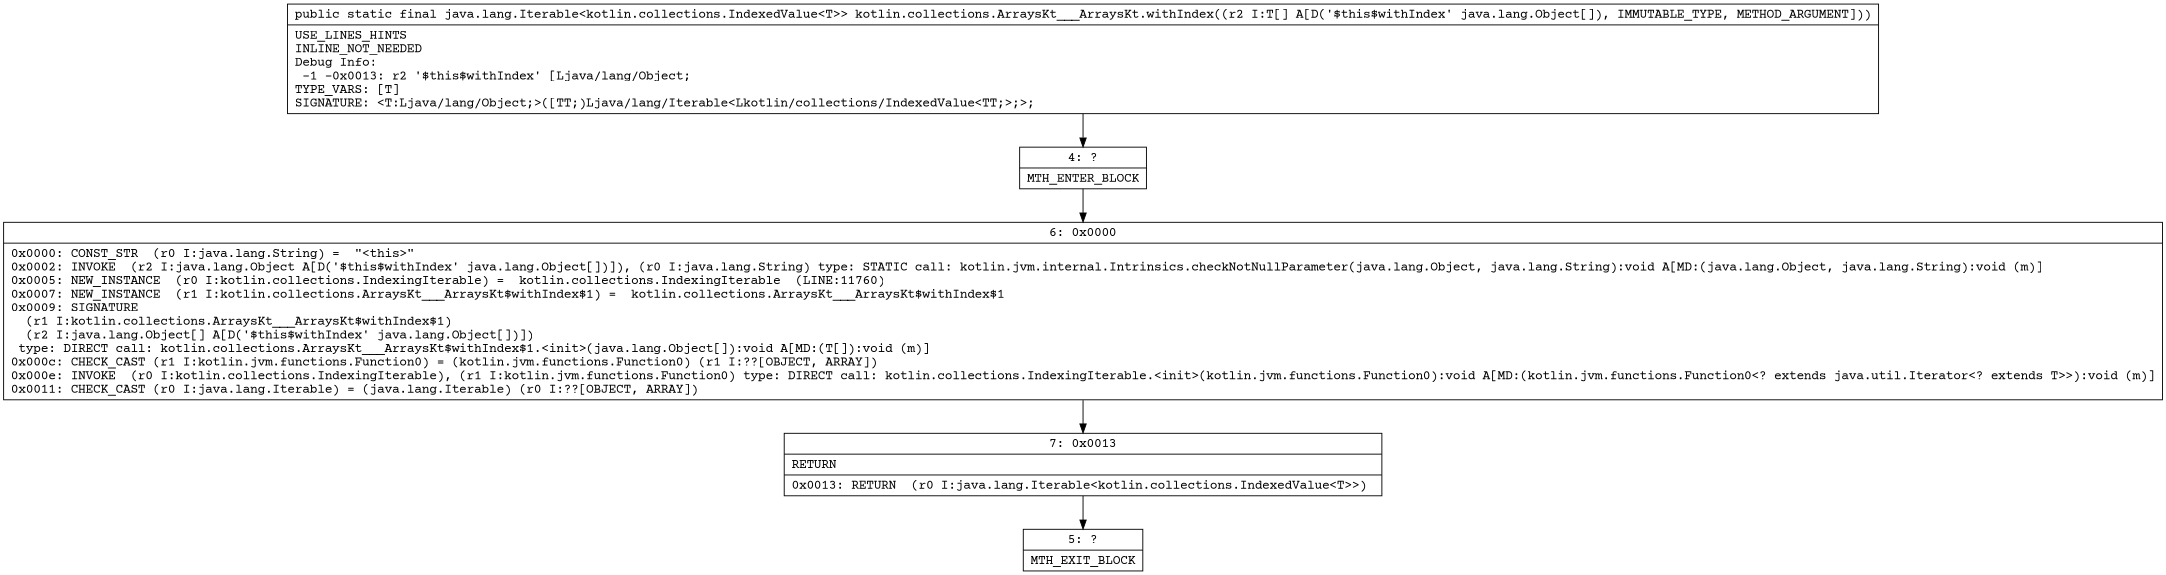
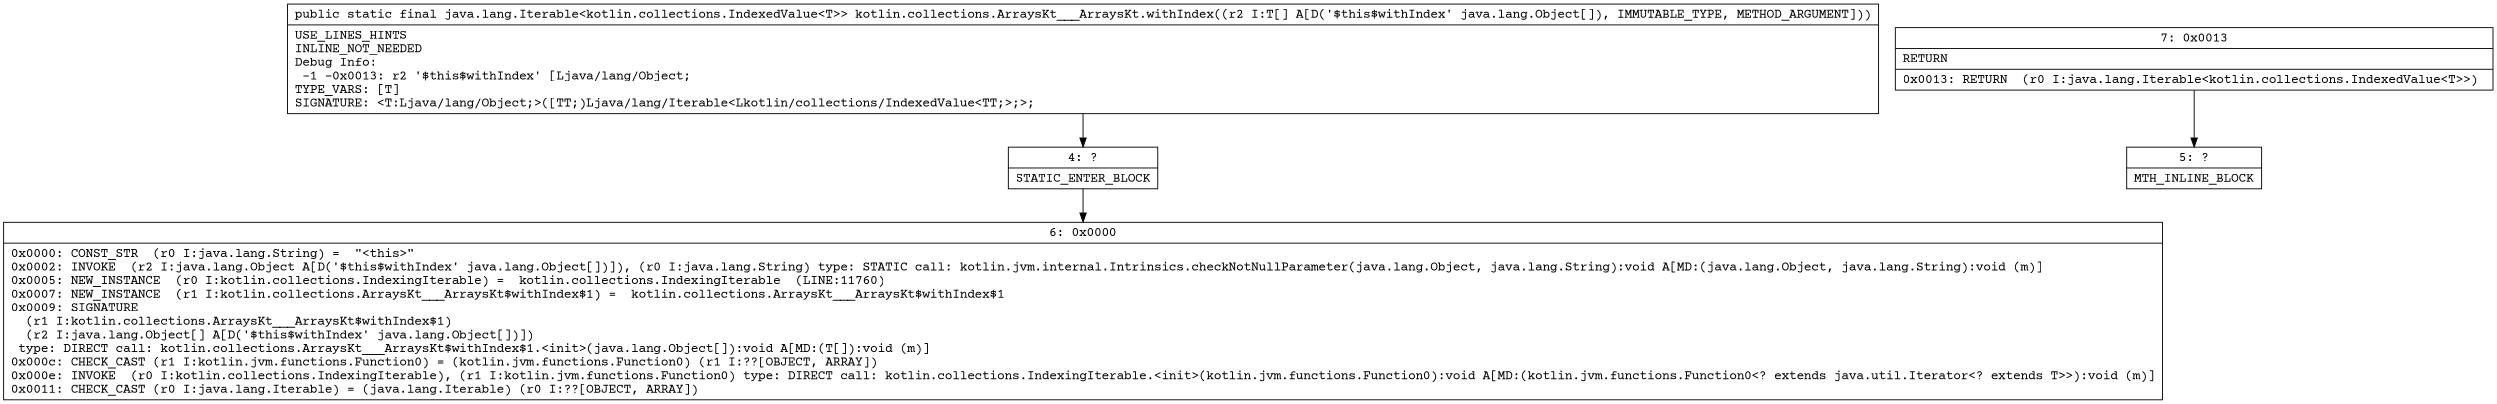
node "4: ?": text "MTH_ENTER_BLOCK" -> "STATIC_ENTER_BLOCK"
edge "6: 0x0000" -> "7: 0x0013": removed
node "5: ?": text "MTH_EXIT_BLOCK" -> "MTH_INLINE_BLOCK"
